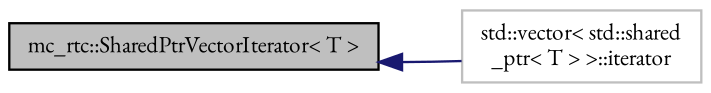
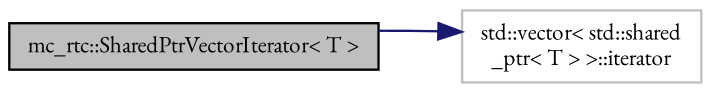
edge "std::vector< std::shared _ptr< T > >::iterator" -> "mc_rtc::SharedPtrVectorIterator< T >": reversed
